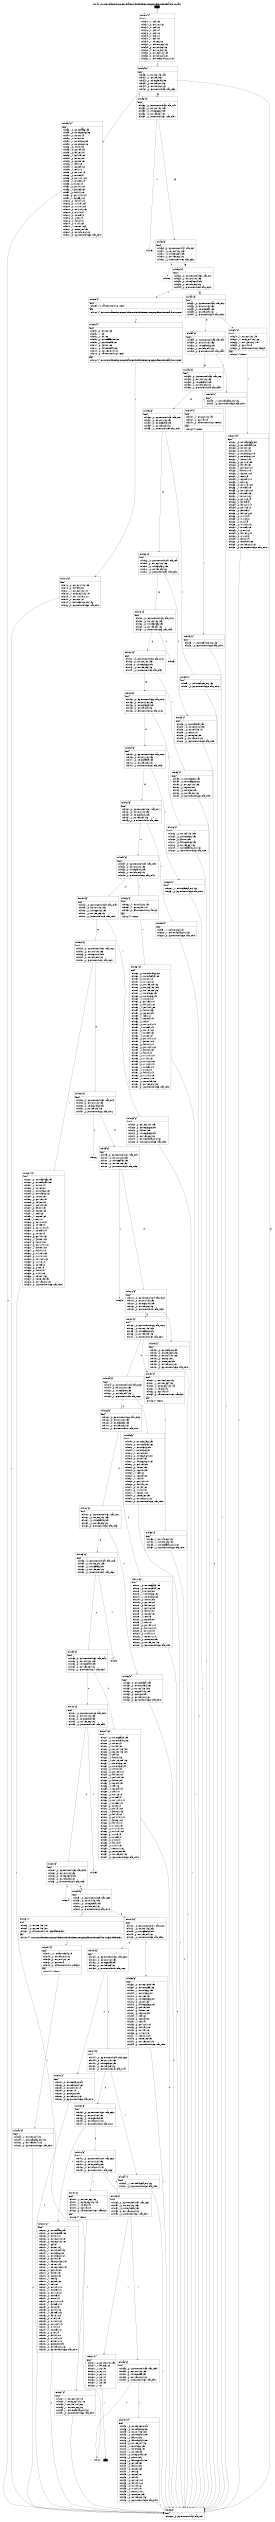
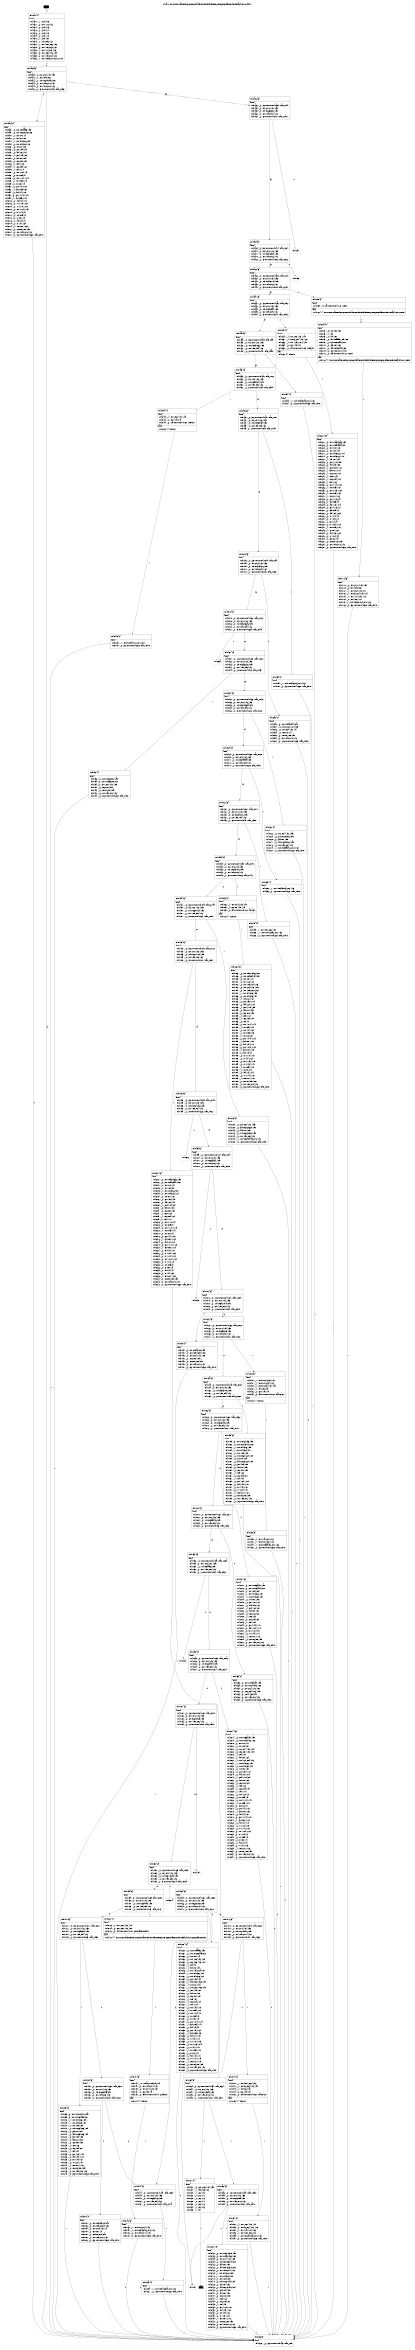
edge "0x401d44 [25]" -> "0x401d5d [25]": reversed
